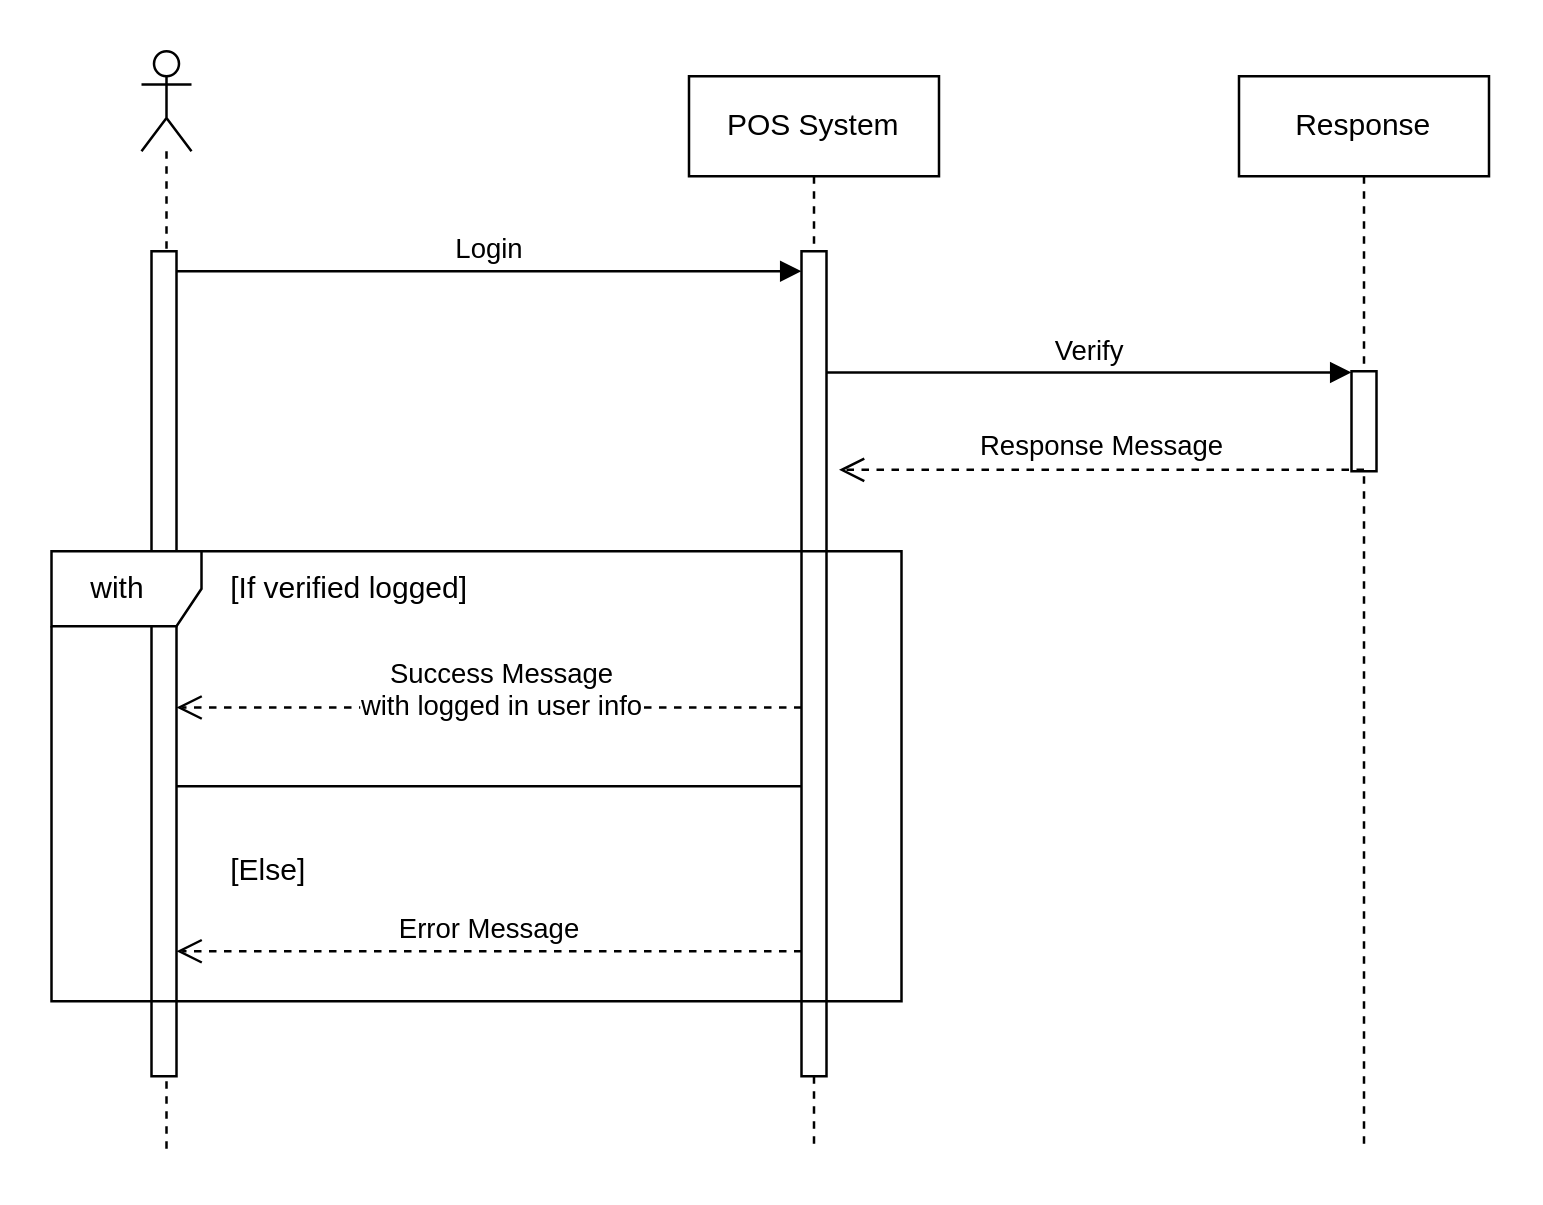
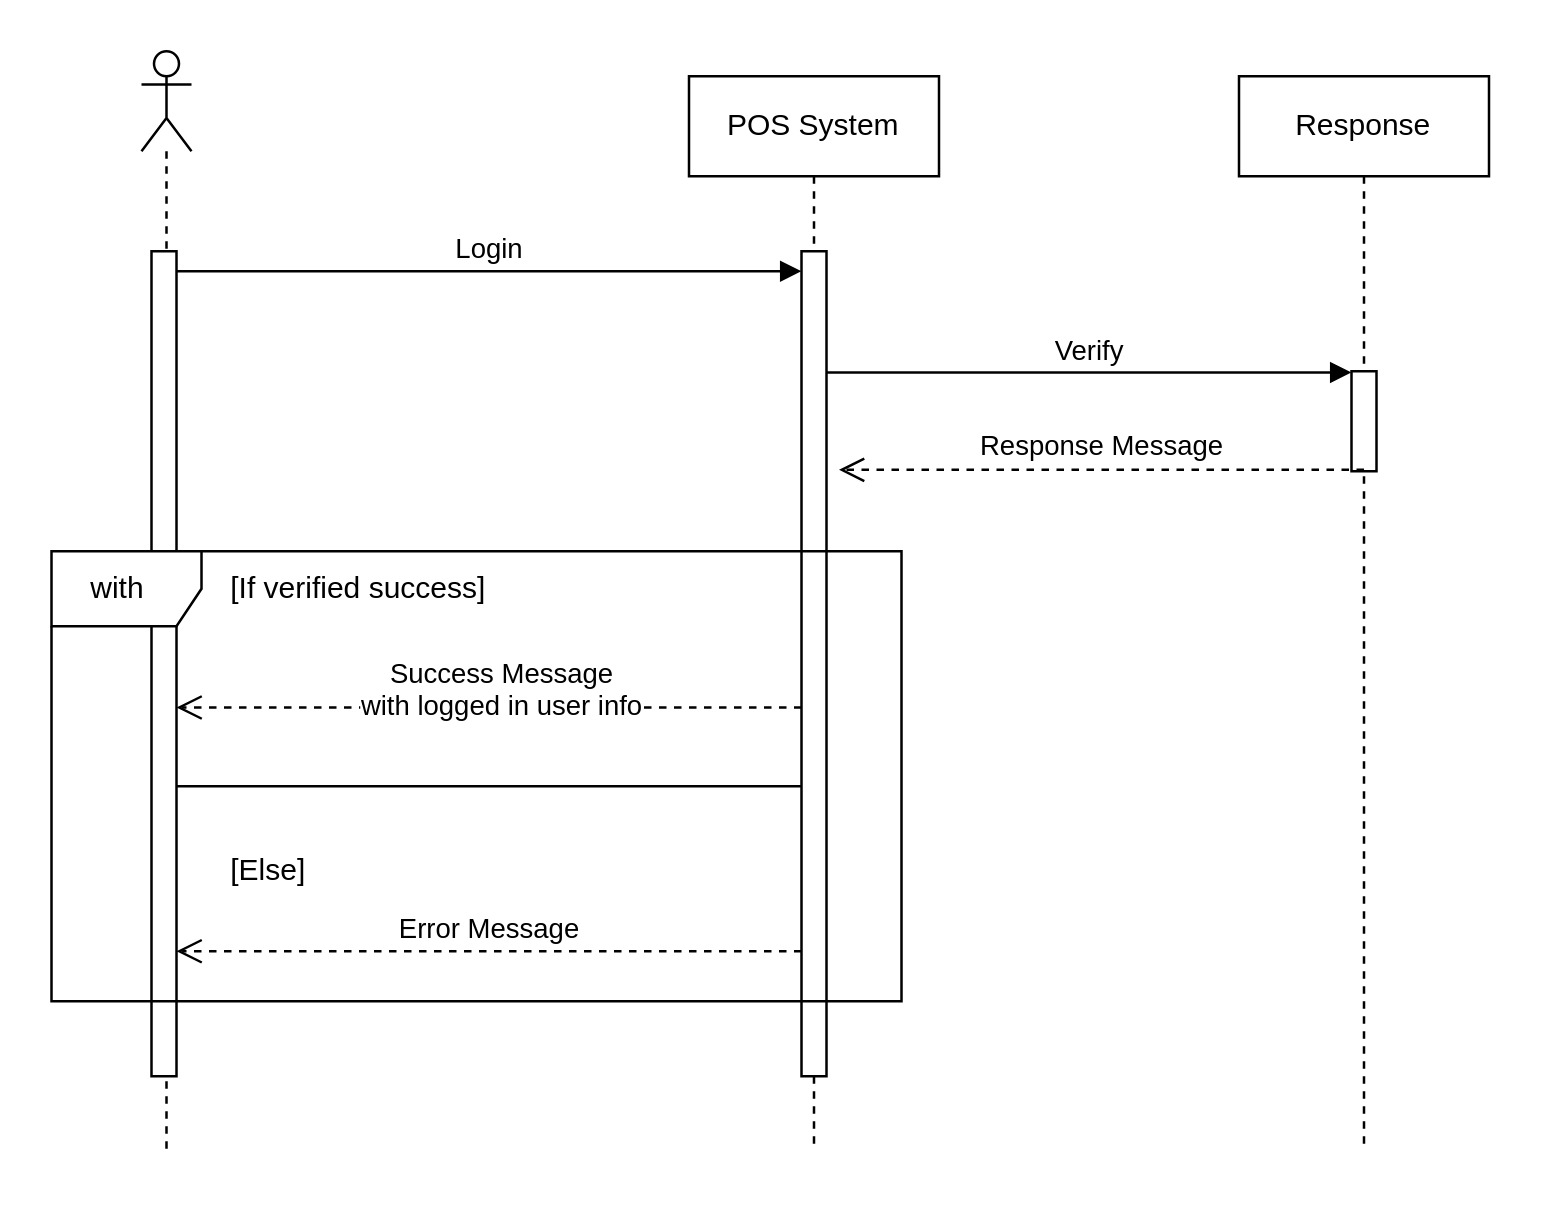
node "[If verified logged]": label "[If verified logged]" -> "[If verified success]"
